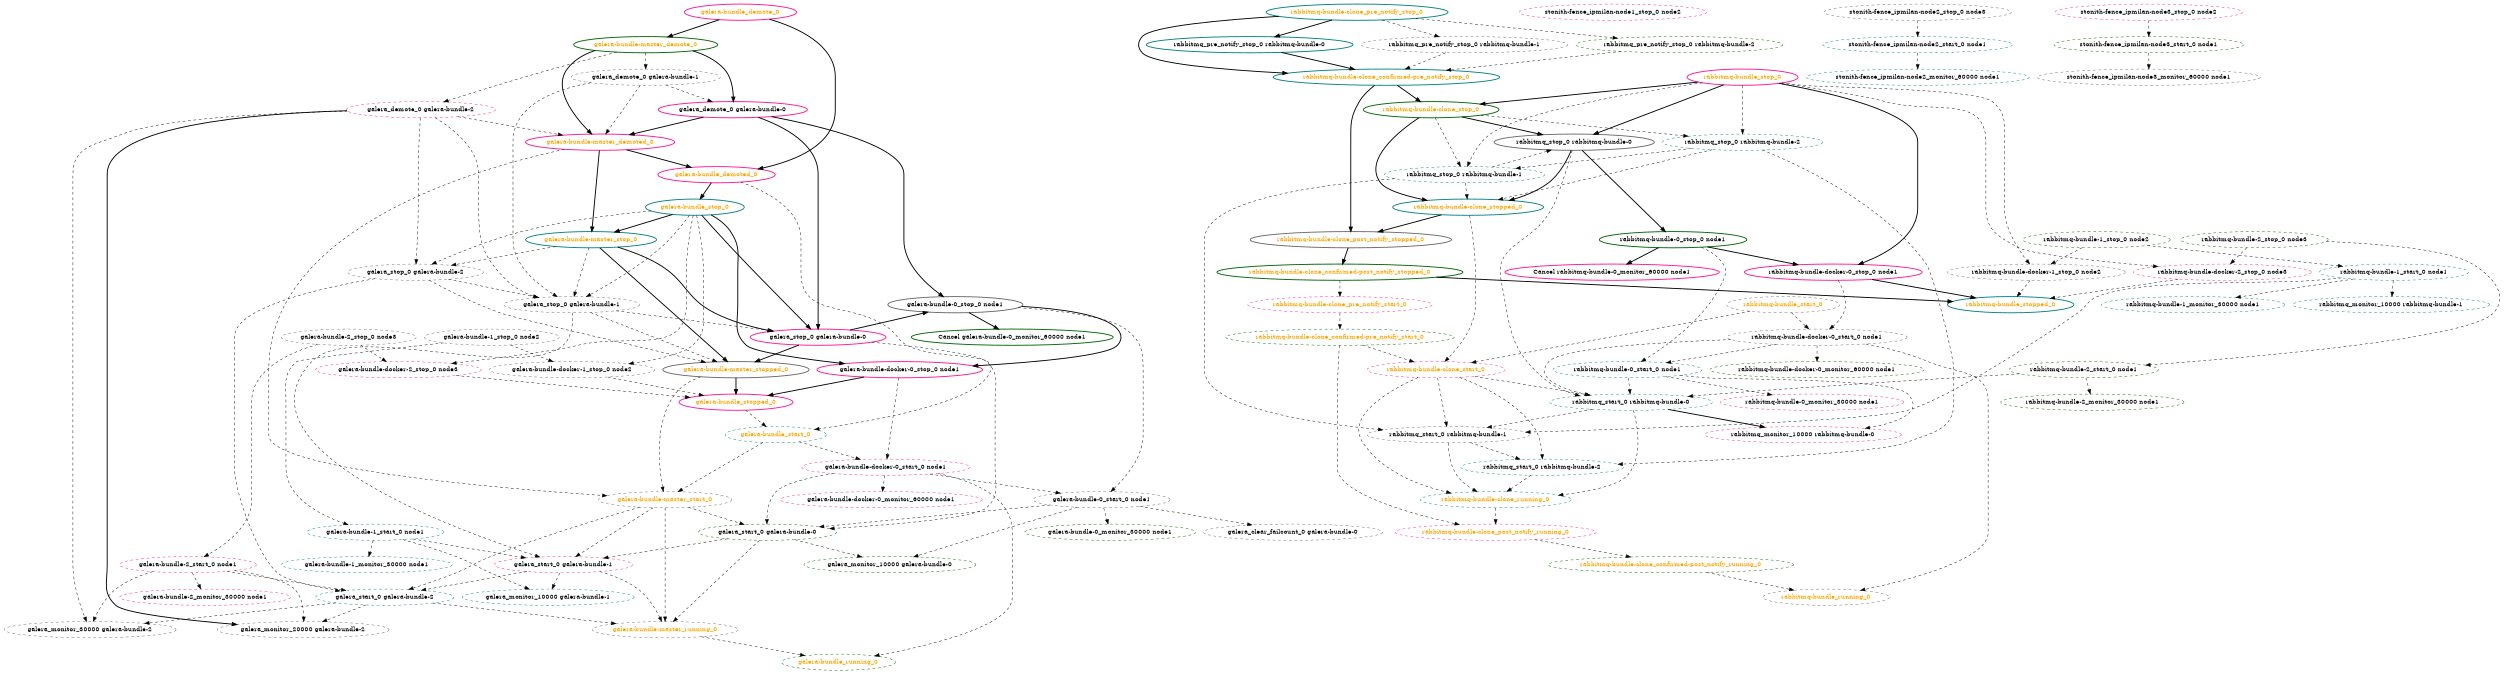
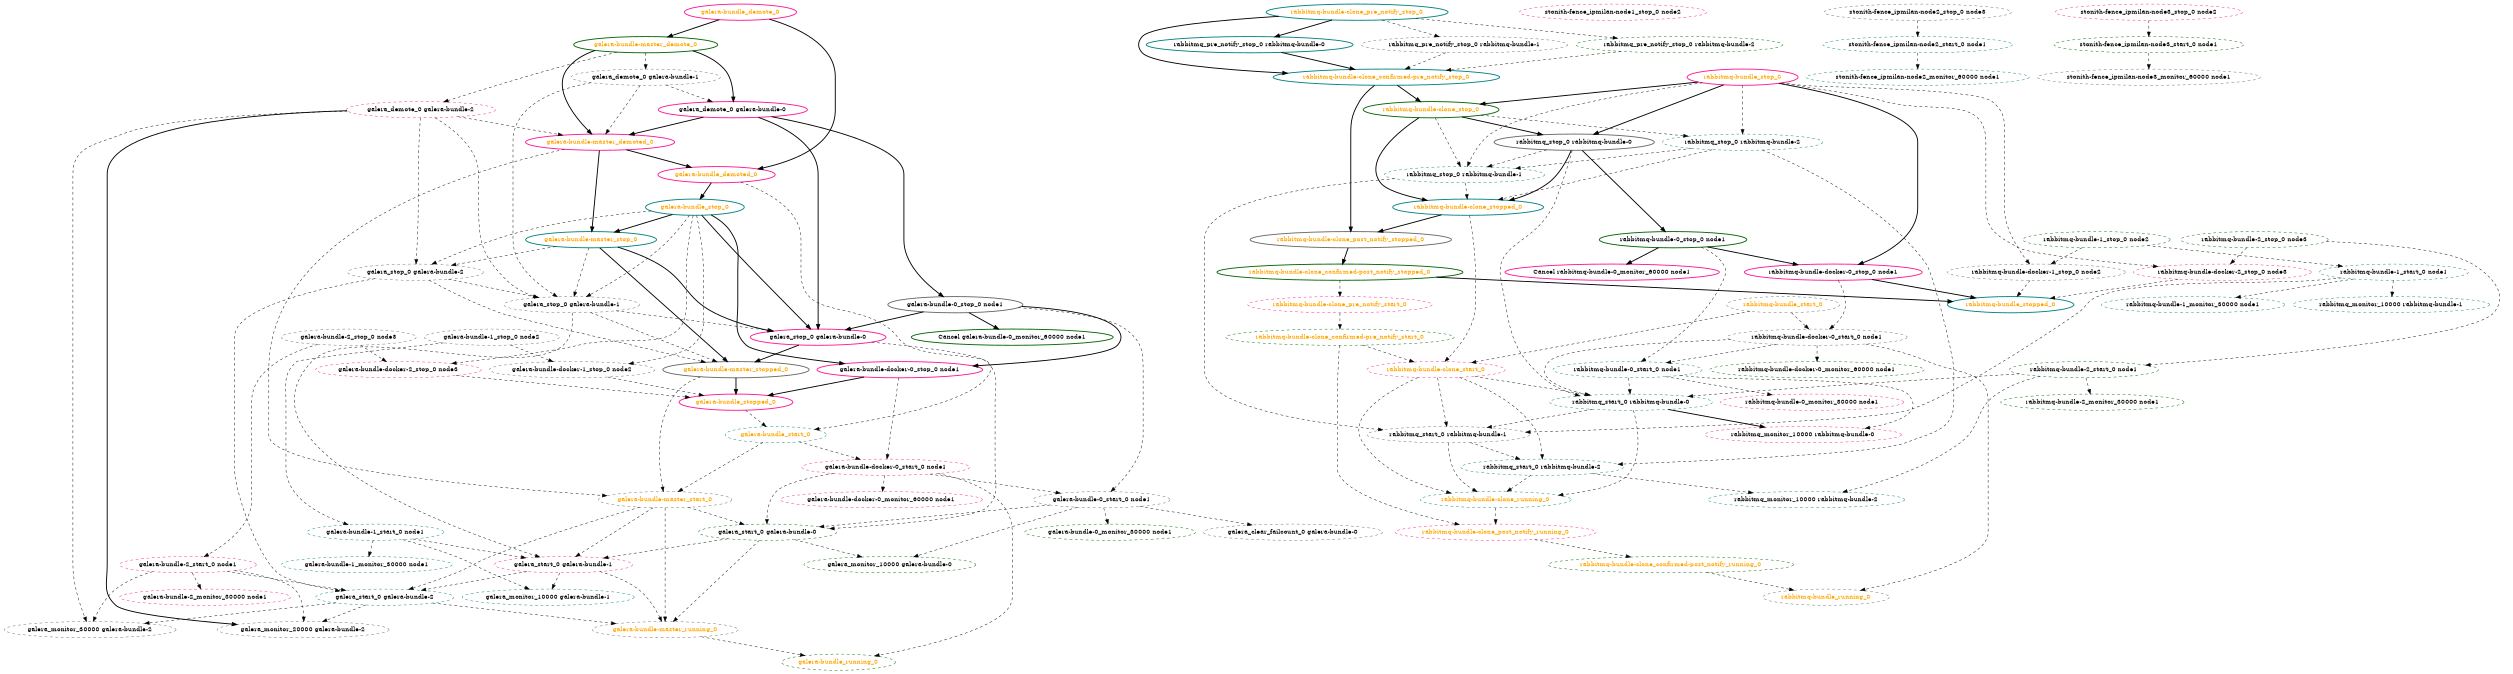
edge "rabbitmq_stop_0 rabbitmq-bundle-1" -> "rabbitmq_stop_0 rabbitmq-bundle-0": reversed
edge "galera_stop_0 galera-bundle-0" -> "galera-bundle-0_stop_0 node1": reversed
node "rabbitmq_monitor_10000 rabbitmq-bundle-2": added
